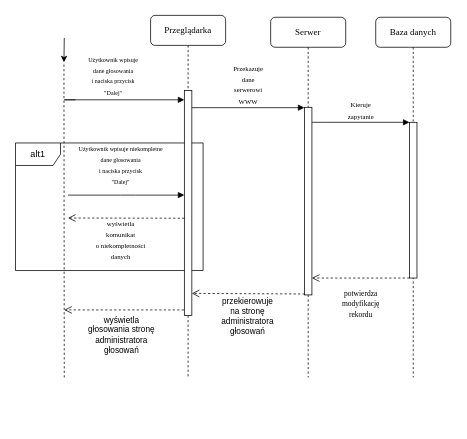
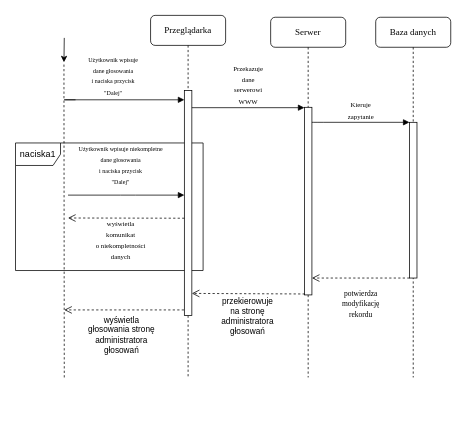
node "alt1": label "alt1" -> "naciska1"
